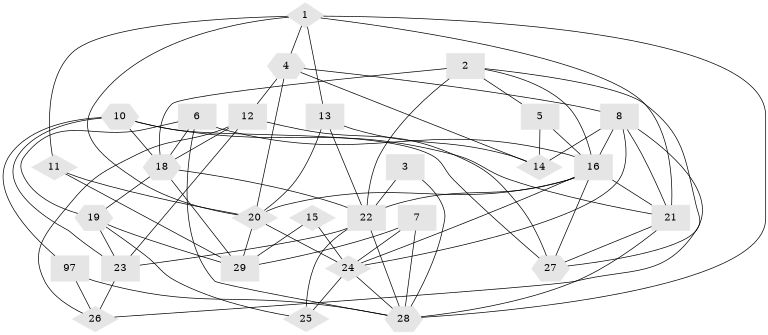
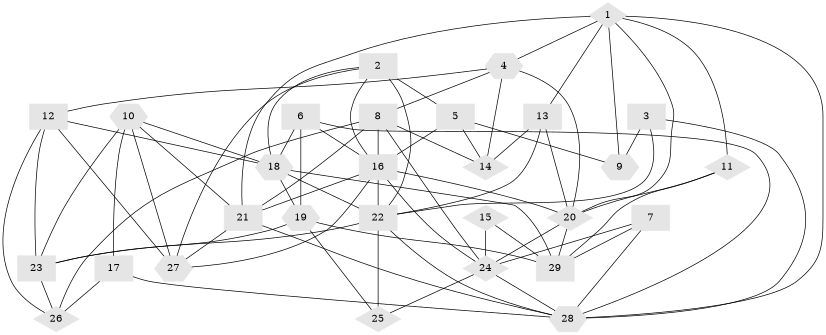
node "9": added
node "97": label "97" -> "17"
